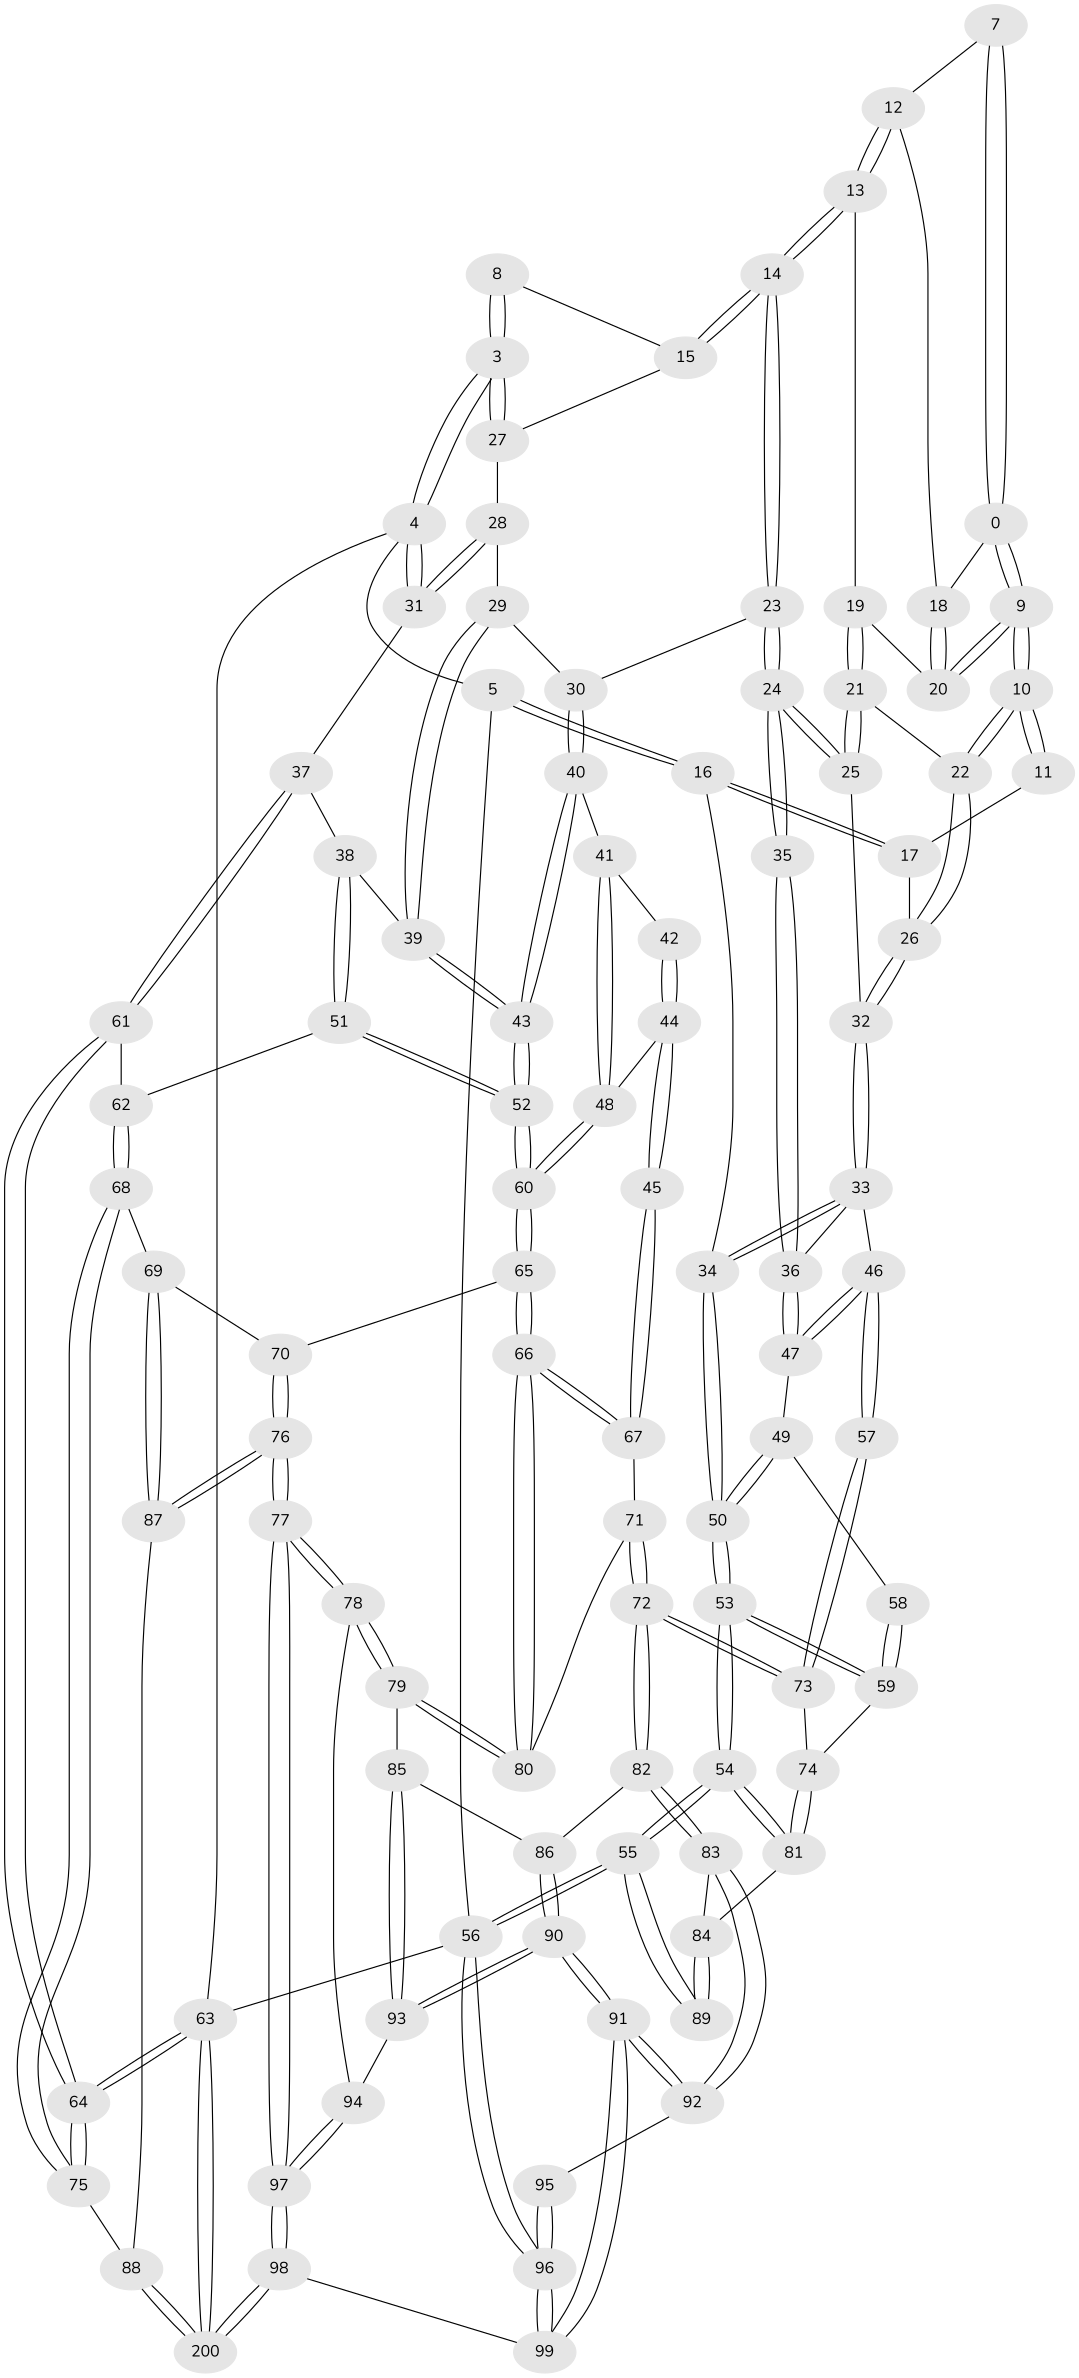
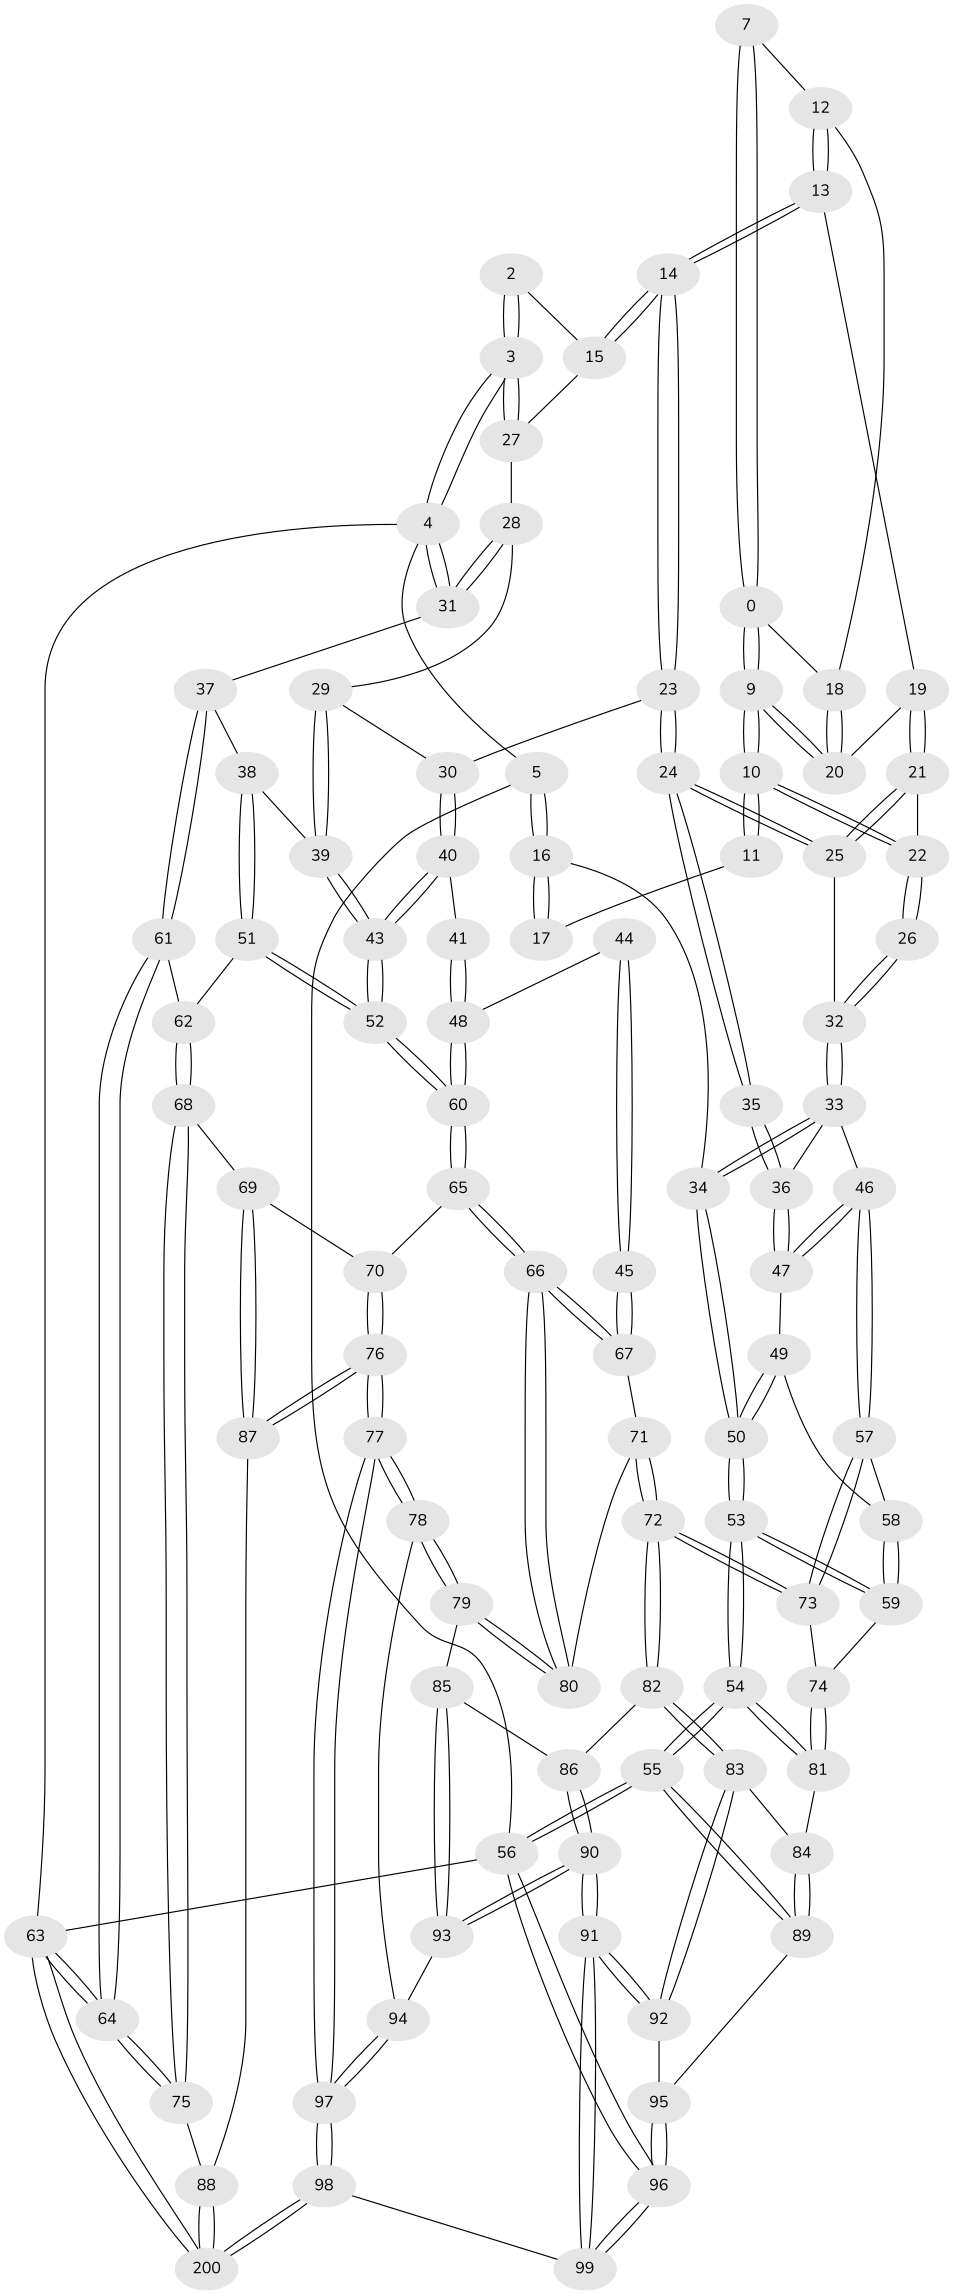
node "8": label "8" -> "2"
edge "17" -- "26": removed
node "42": removed
edge "57" -- "58": added
edge "89" -- "95": added
